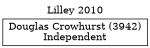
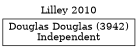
node "Douglas Crowhurst (3942) Independent": label "Douglas Crowhurst (3942) Independent" -> "Douglas Douglas (3942) Independent"
